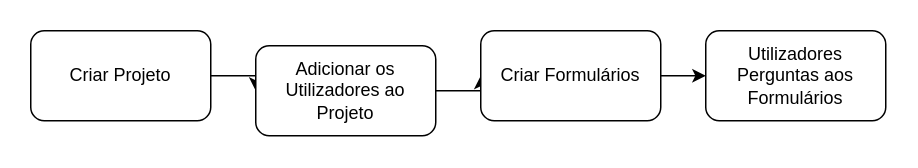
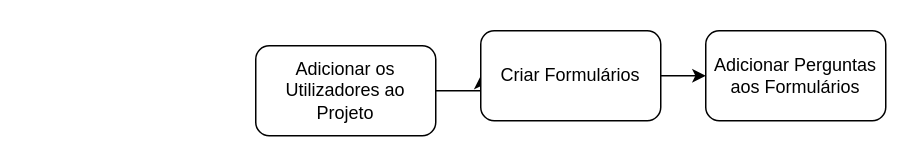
node "Criar Projeto": removed
edge "Criar Projeto" -> "Adicionar os Utilizadores ao Projeto": removed
node "Utilizadores Perguntas aos Formulários": label "Utilizadores Perguntas aos Formulários" -> "Adicionar Perguntas aos Formulários"
